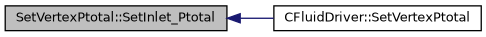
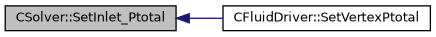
node "SetVertexPtotal::SetInlet_Ptotal": label "SetVertexPtotal::SetInlet_Ptotal" -> "CSolver::SetInlet_Ptotal"
